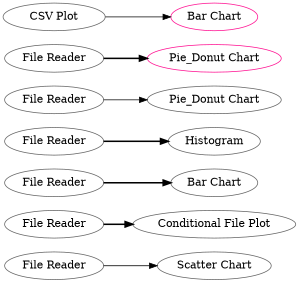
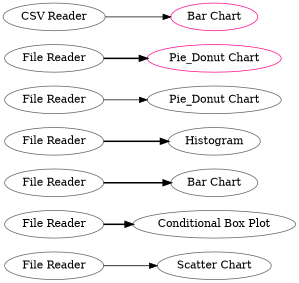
node "CSV Plot": label "CSV Plot" -> "CSV Reader"
node "Conditional File Plot": label "Conditional File Plot" -> "Conditional Box Plot"
